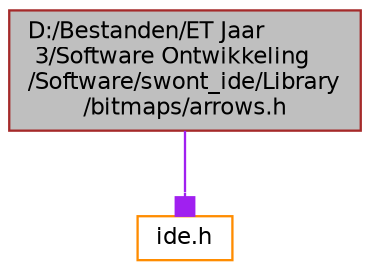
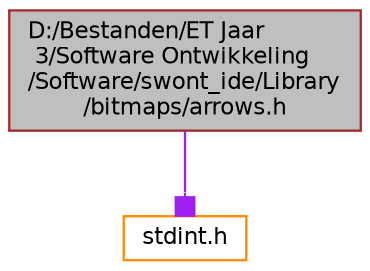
node "ide.h": label "ide.h" -> "stdint.h"
